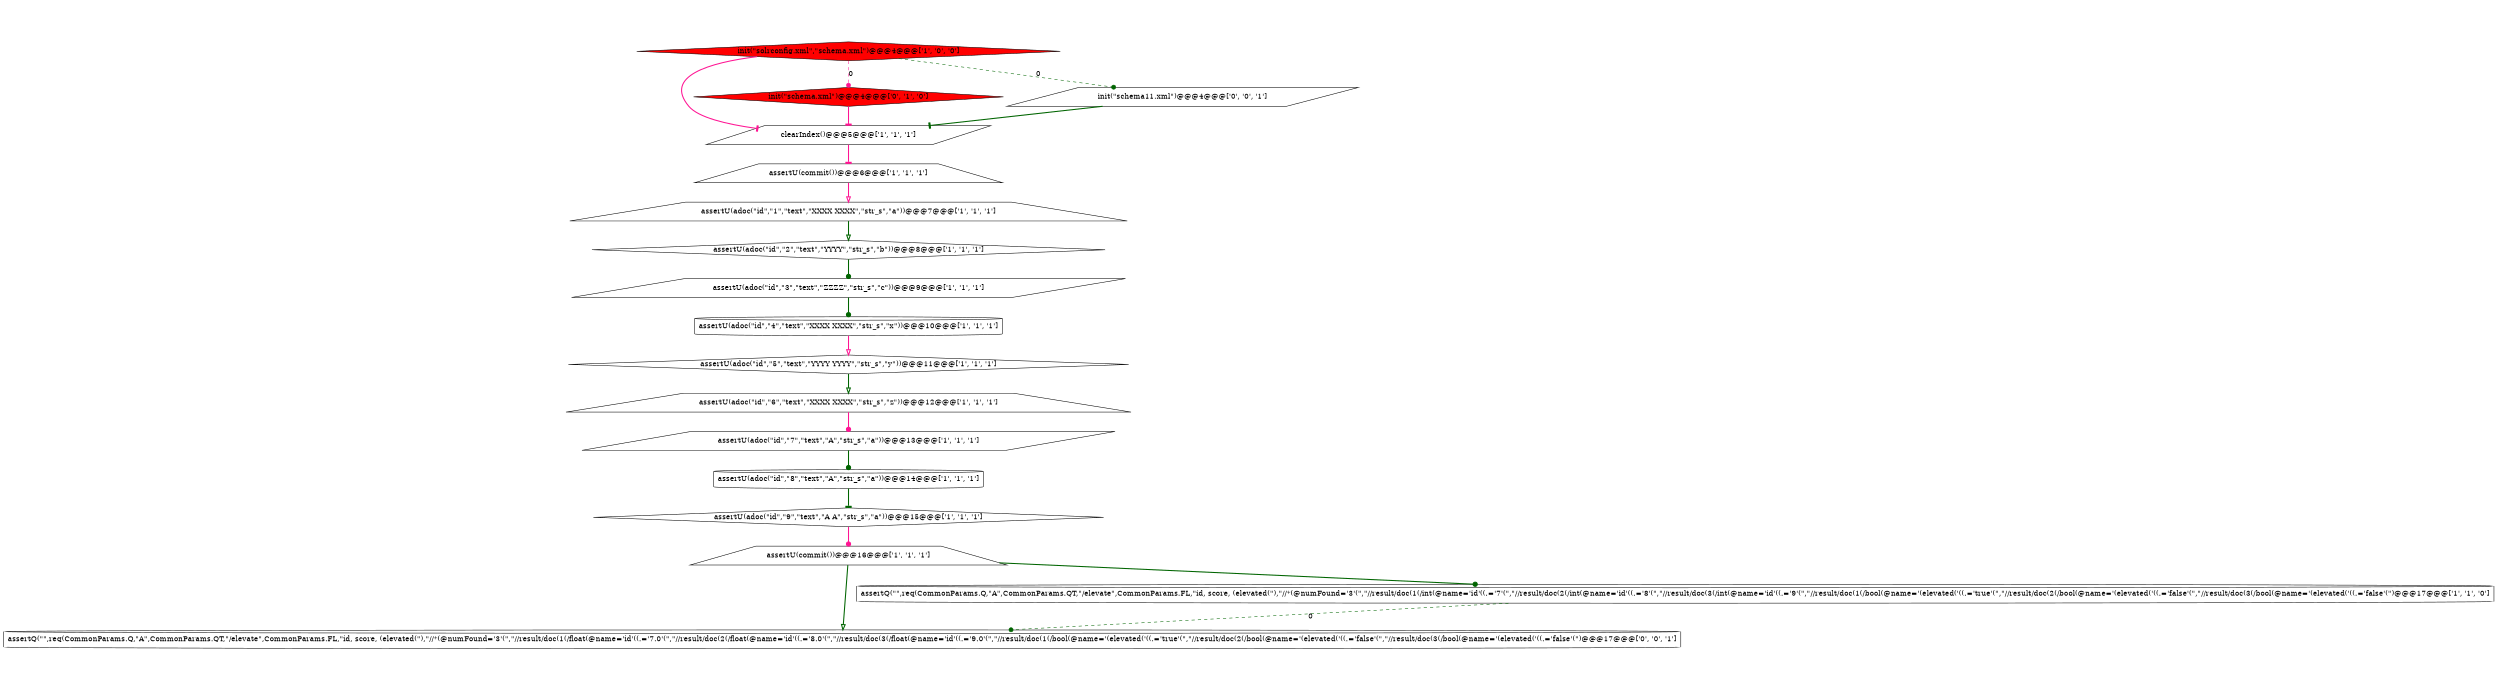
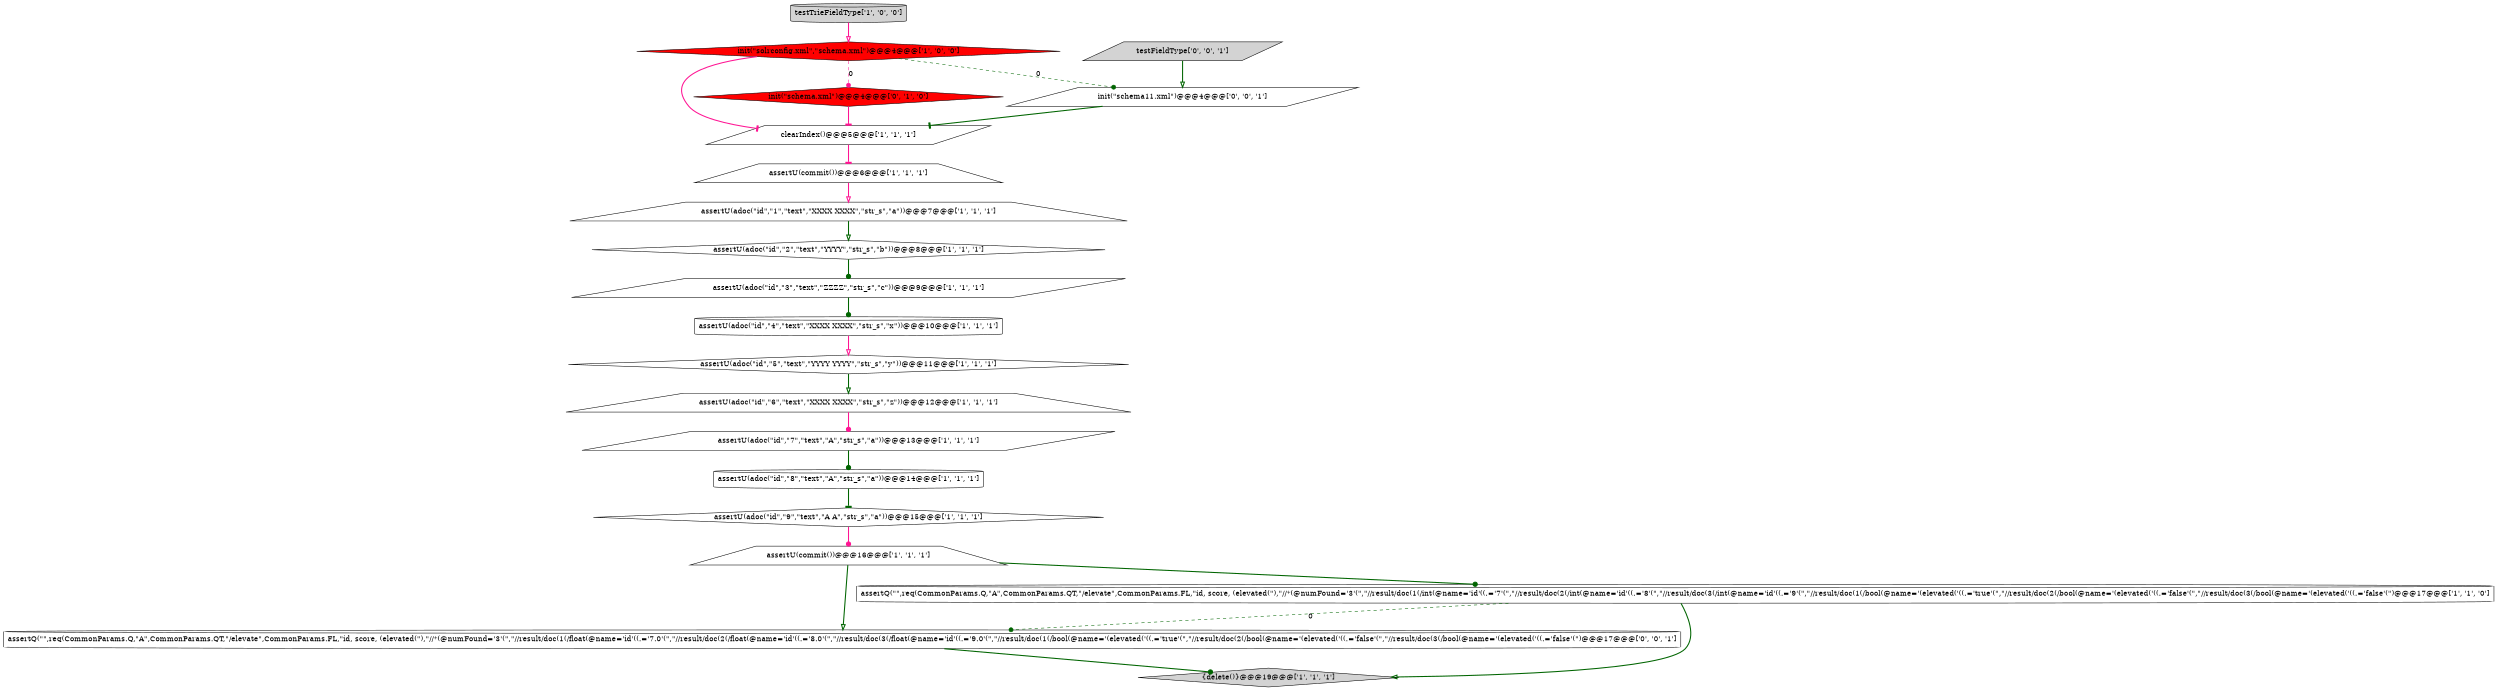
node "testTrieFieldType['1', '0', '0']": added
node "testFieldType['0', '0', '1']": added
node "{delete()}@@@19@@@['1', '1', '1']": added
